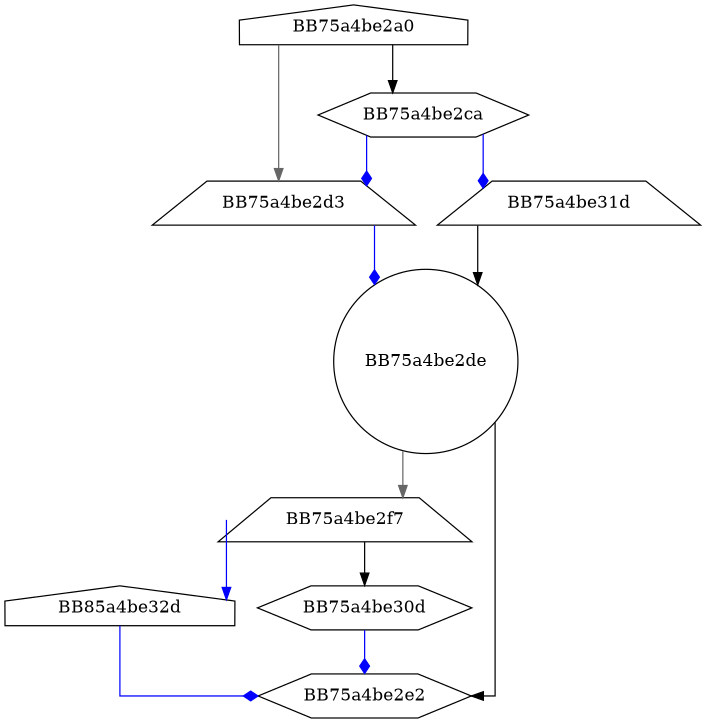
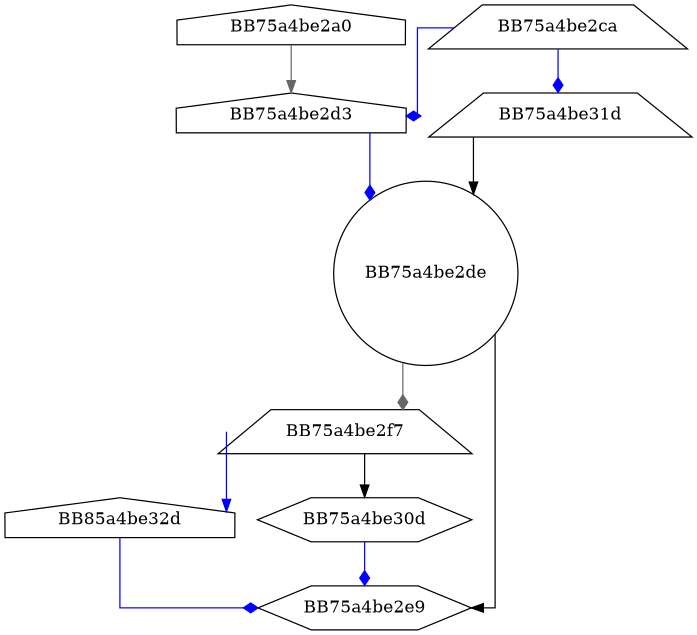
edge "BB75a4be2a0" -> "BB75a4be2ca": removed
node "BB75a4be2ca": shape hexagon -> trapezium
node "BB75a4be2d3": shape trapezium -> house
edge "BB75a4be2de" -> "BB75a4be2f7": arrowhead normal -> diamond
node "BB75a4be2e2": label "BB75a4be2e2" -> "BB75a4be2e9"
